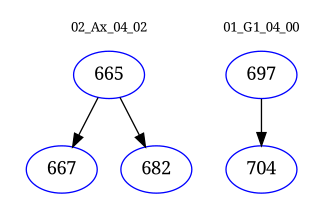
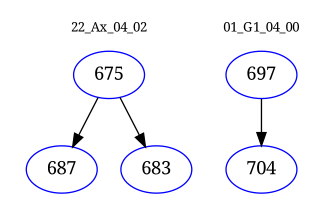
cluster "02_Ax_04_02": label "02_Ax_04_02" -> "22_Ax_04_02"
node "665": label "665" -> "675"
node "667": label "667" -> "687"
node "682": label "682" -> "683"
